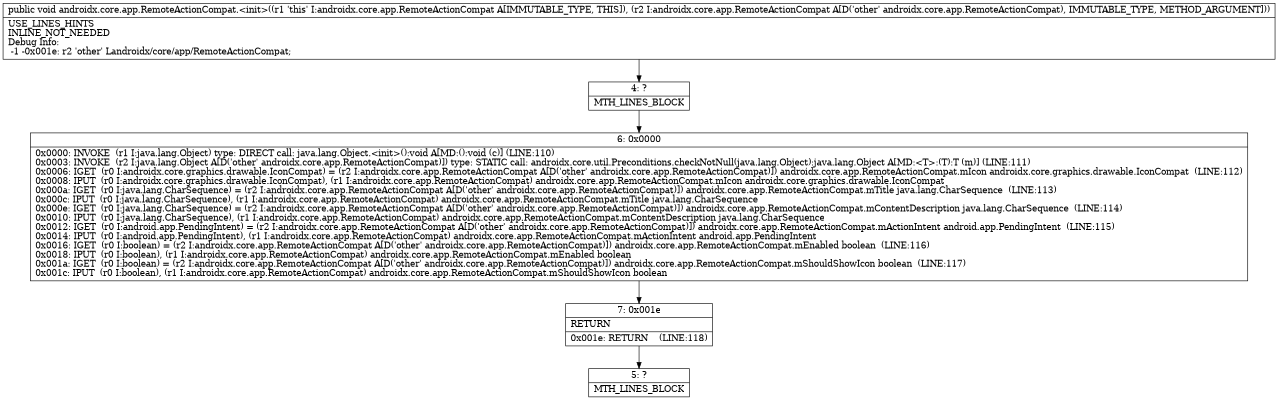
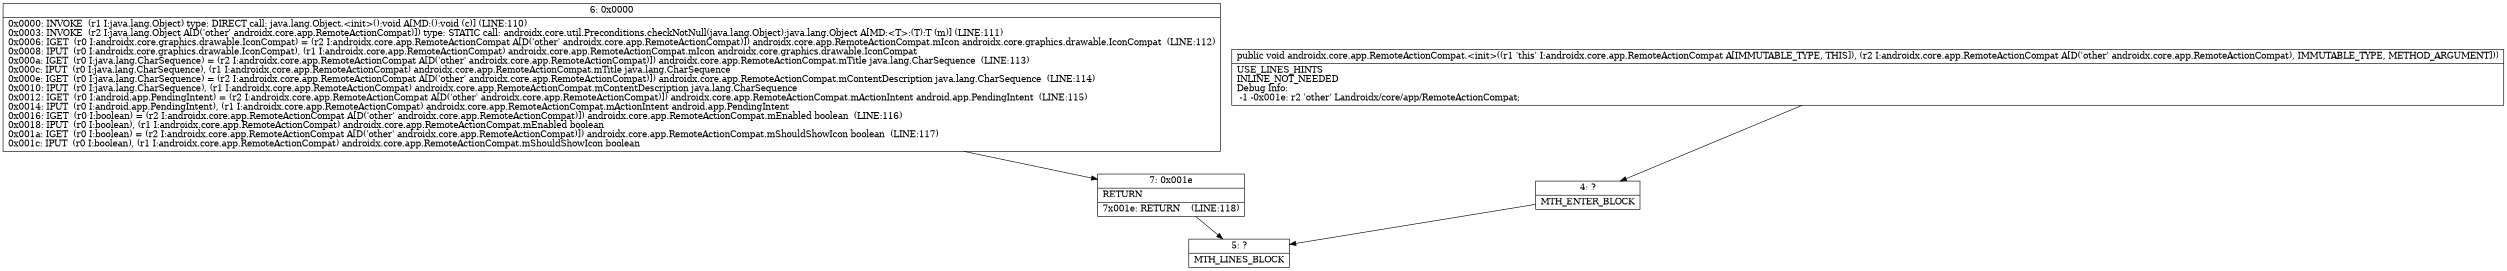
node "4: ?": text "MTH_LINES_BLOCK" -> "MTH_ENTER_BLOCK"
edge "4: ?" -> "6: 0x0000": now "4: ?" -> "5: ?"
node "7: 0x001e": text "0x001e: RETURN    (LINE:118)" -> "7x001e: RETURN    (LINE:118)"
